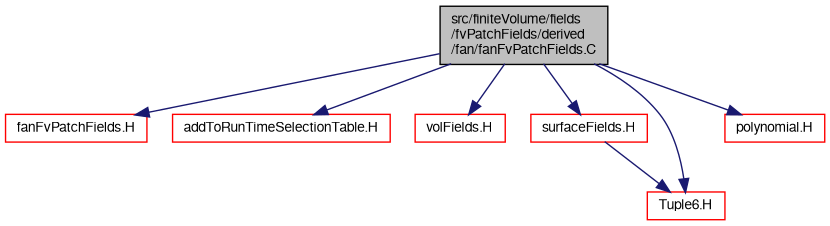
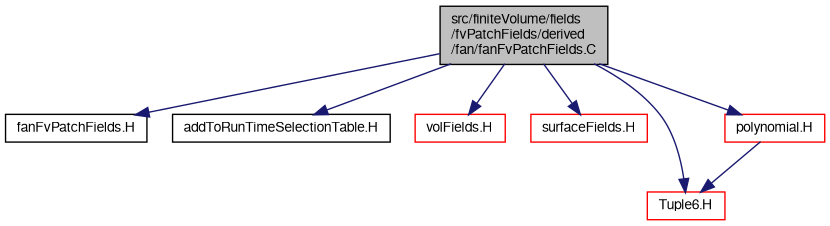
node "fanFvPatchFields.H": color red -> black
node "addToRunTimeSelectionTable.H": color red -> black
edge "surfaceFields.H" -> "Tuple6.H": now "polynomial.H" -> "Tuple6.H"
